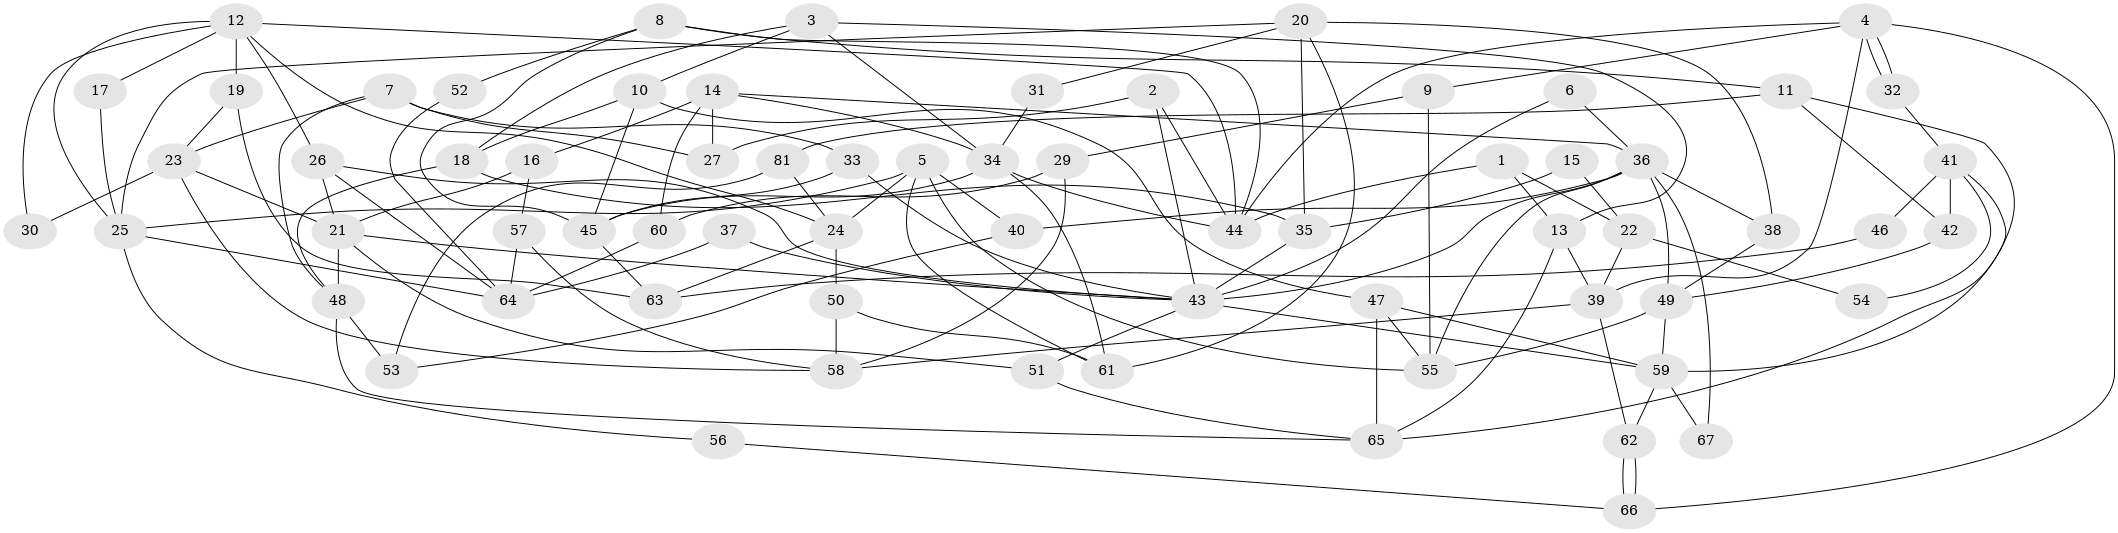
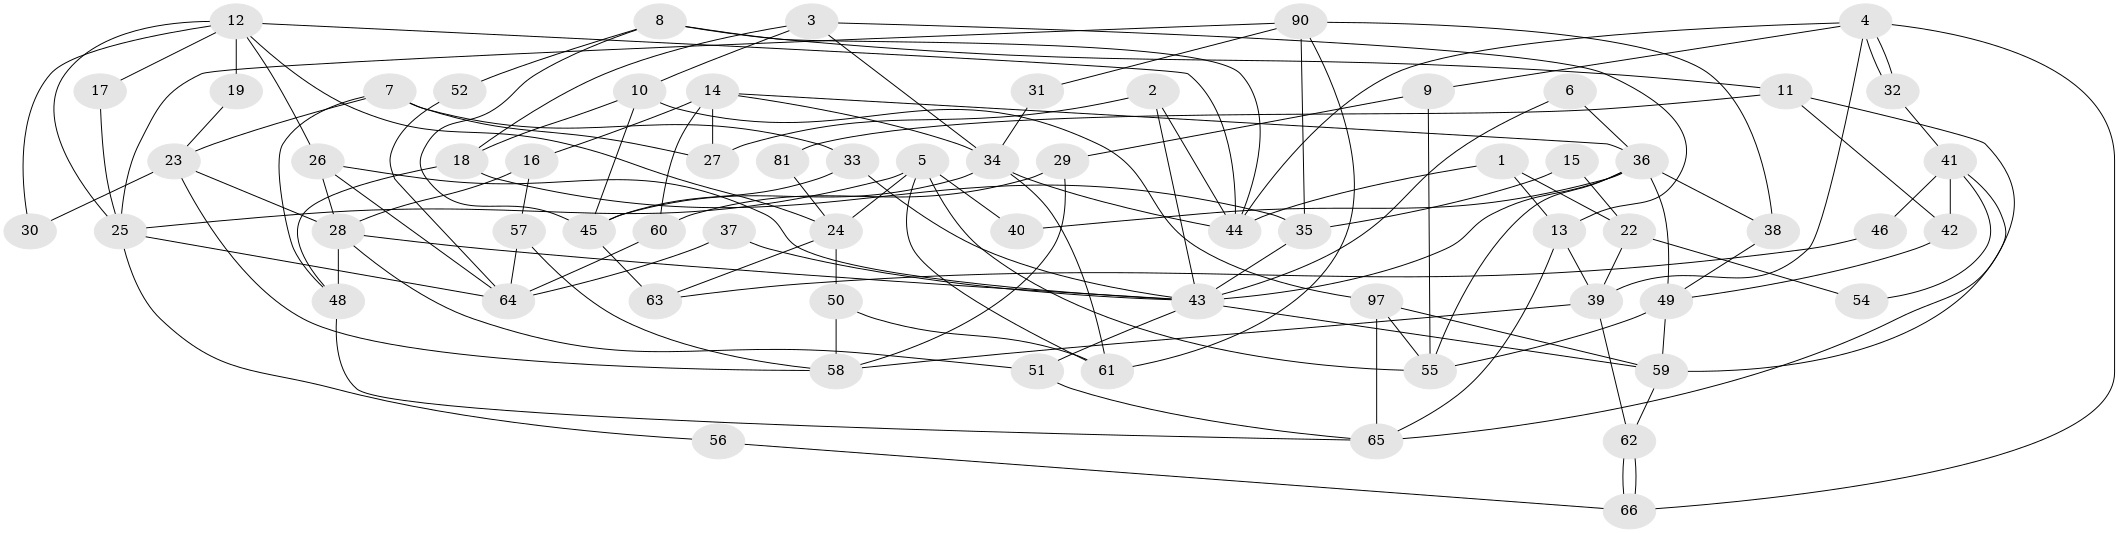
node "20": label "20" -> "90"
node "21": label "21" -> "28"
edge "19" -- "63": removed
node "47": label "47" -> "97"
node "53": removed
node "67": removed
